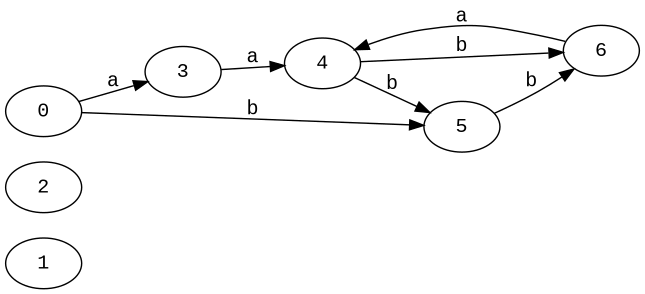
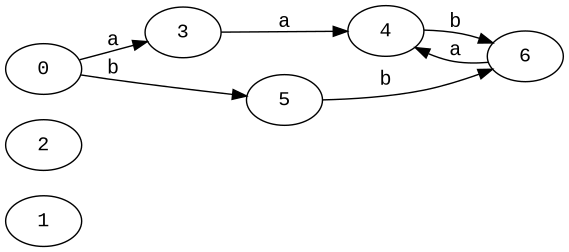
edge "4" -> "5": removed, label "b"
